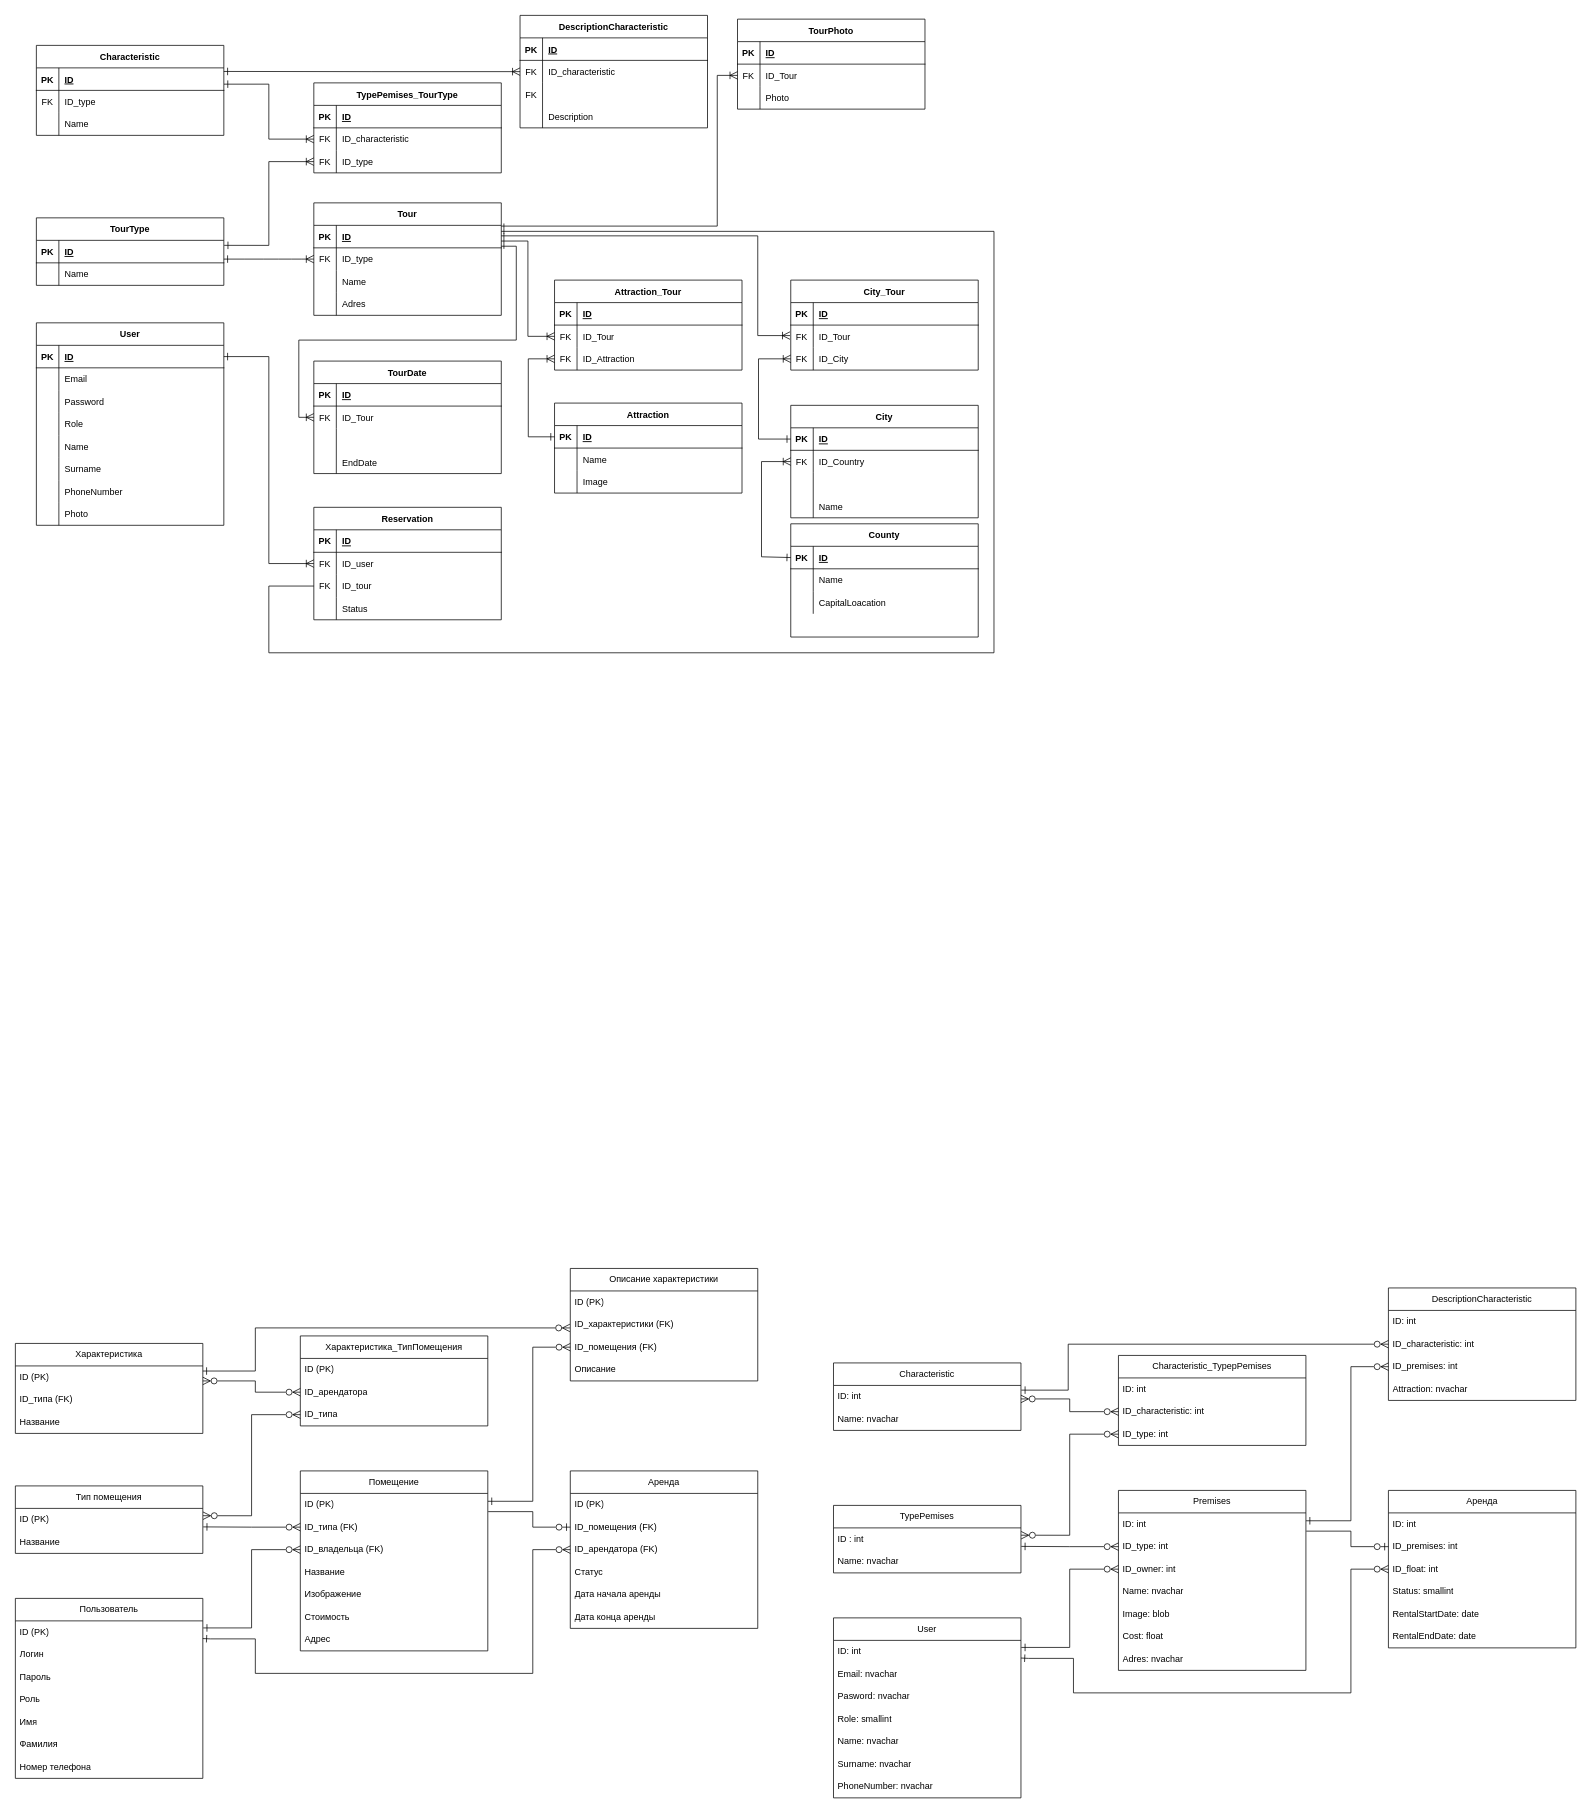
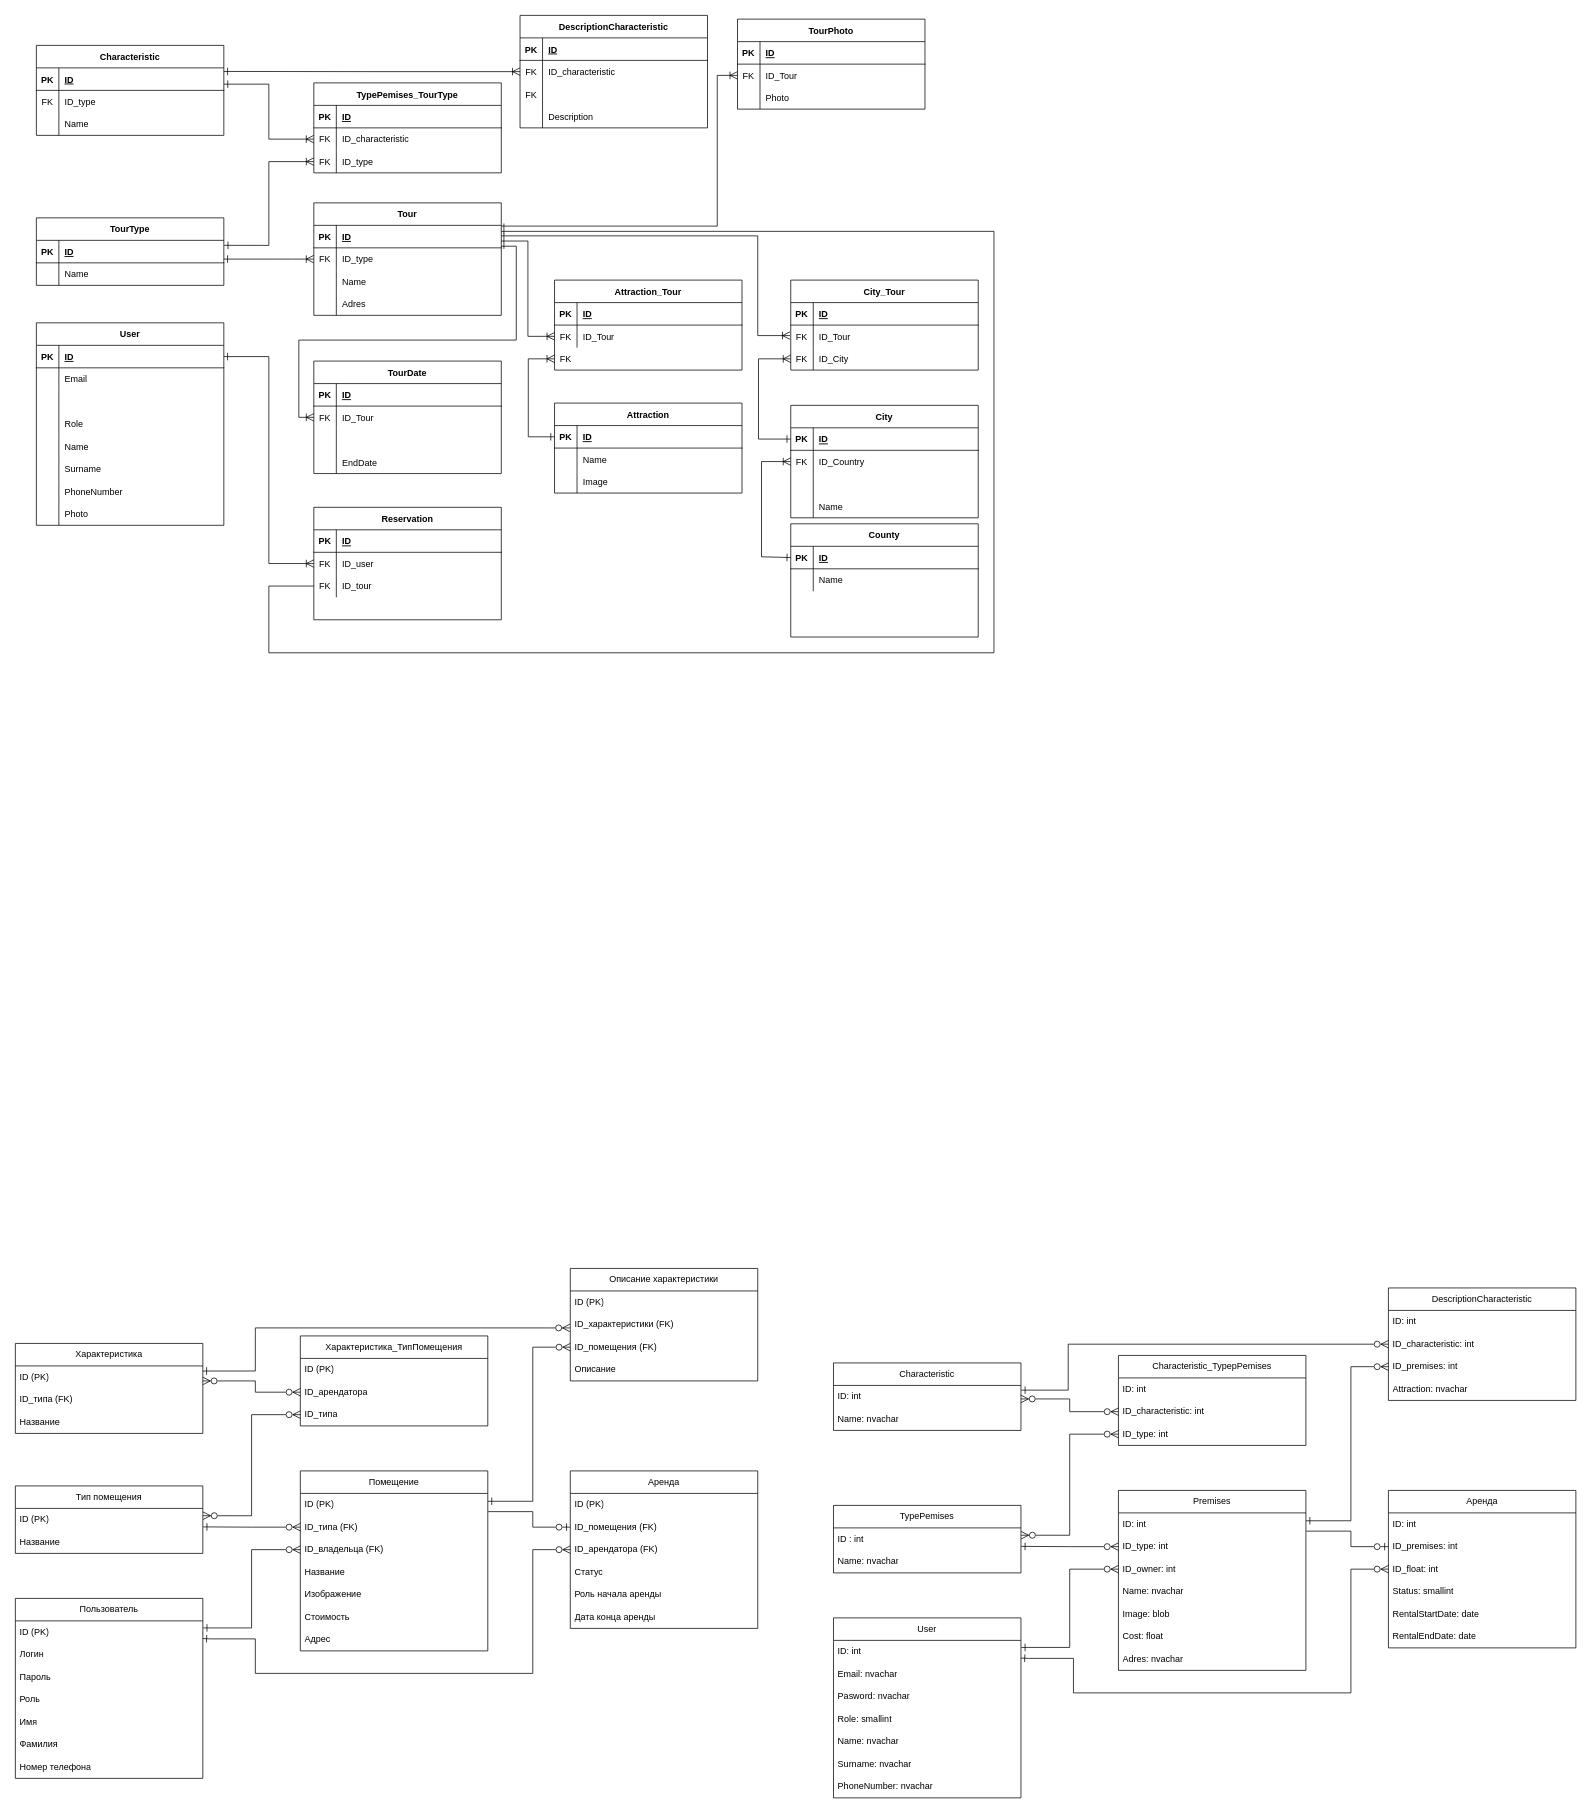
node "ID_Attraction": removed
node "Password": removed
node "CapitalLoacation": removed
node "Status": removed
node "Дата начала аренды": label "Дата начала аренды" -> "Роль начала аренды"
